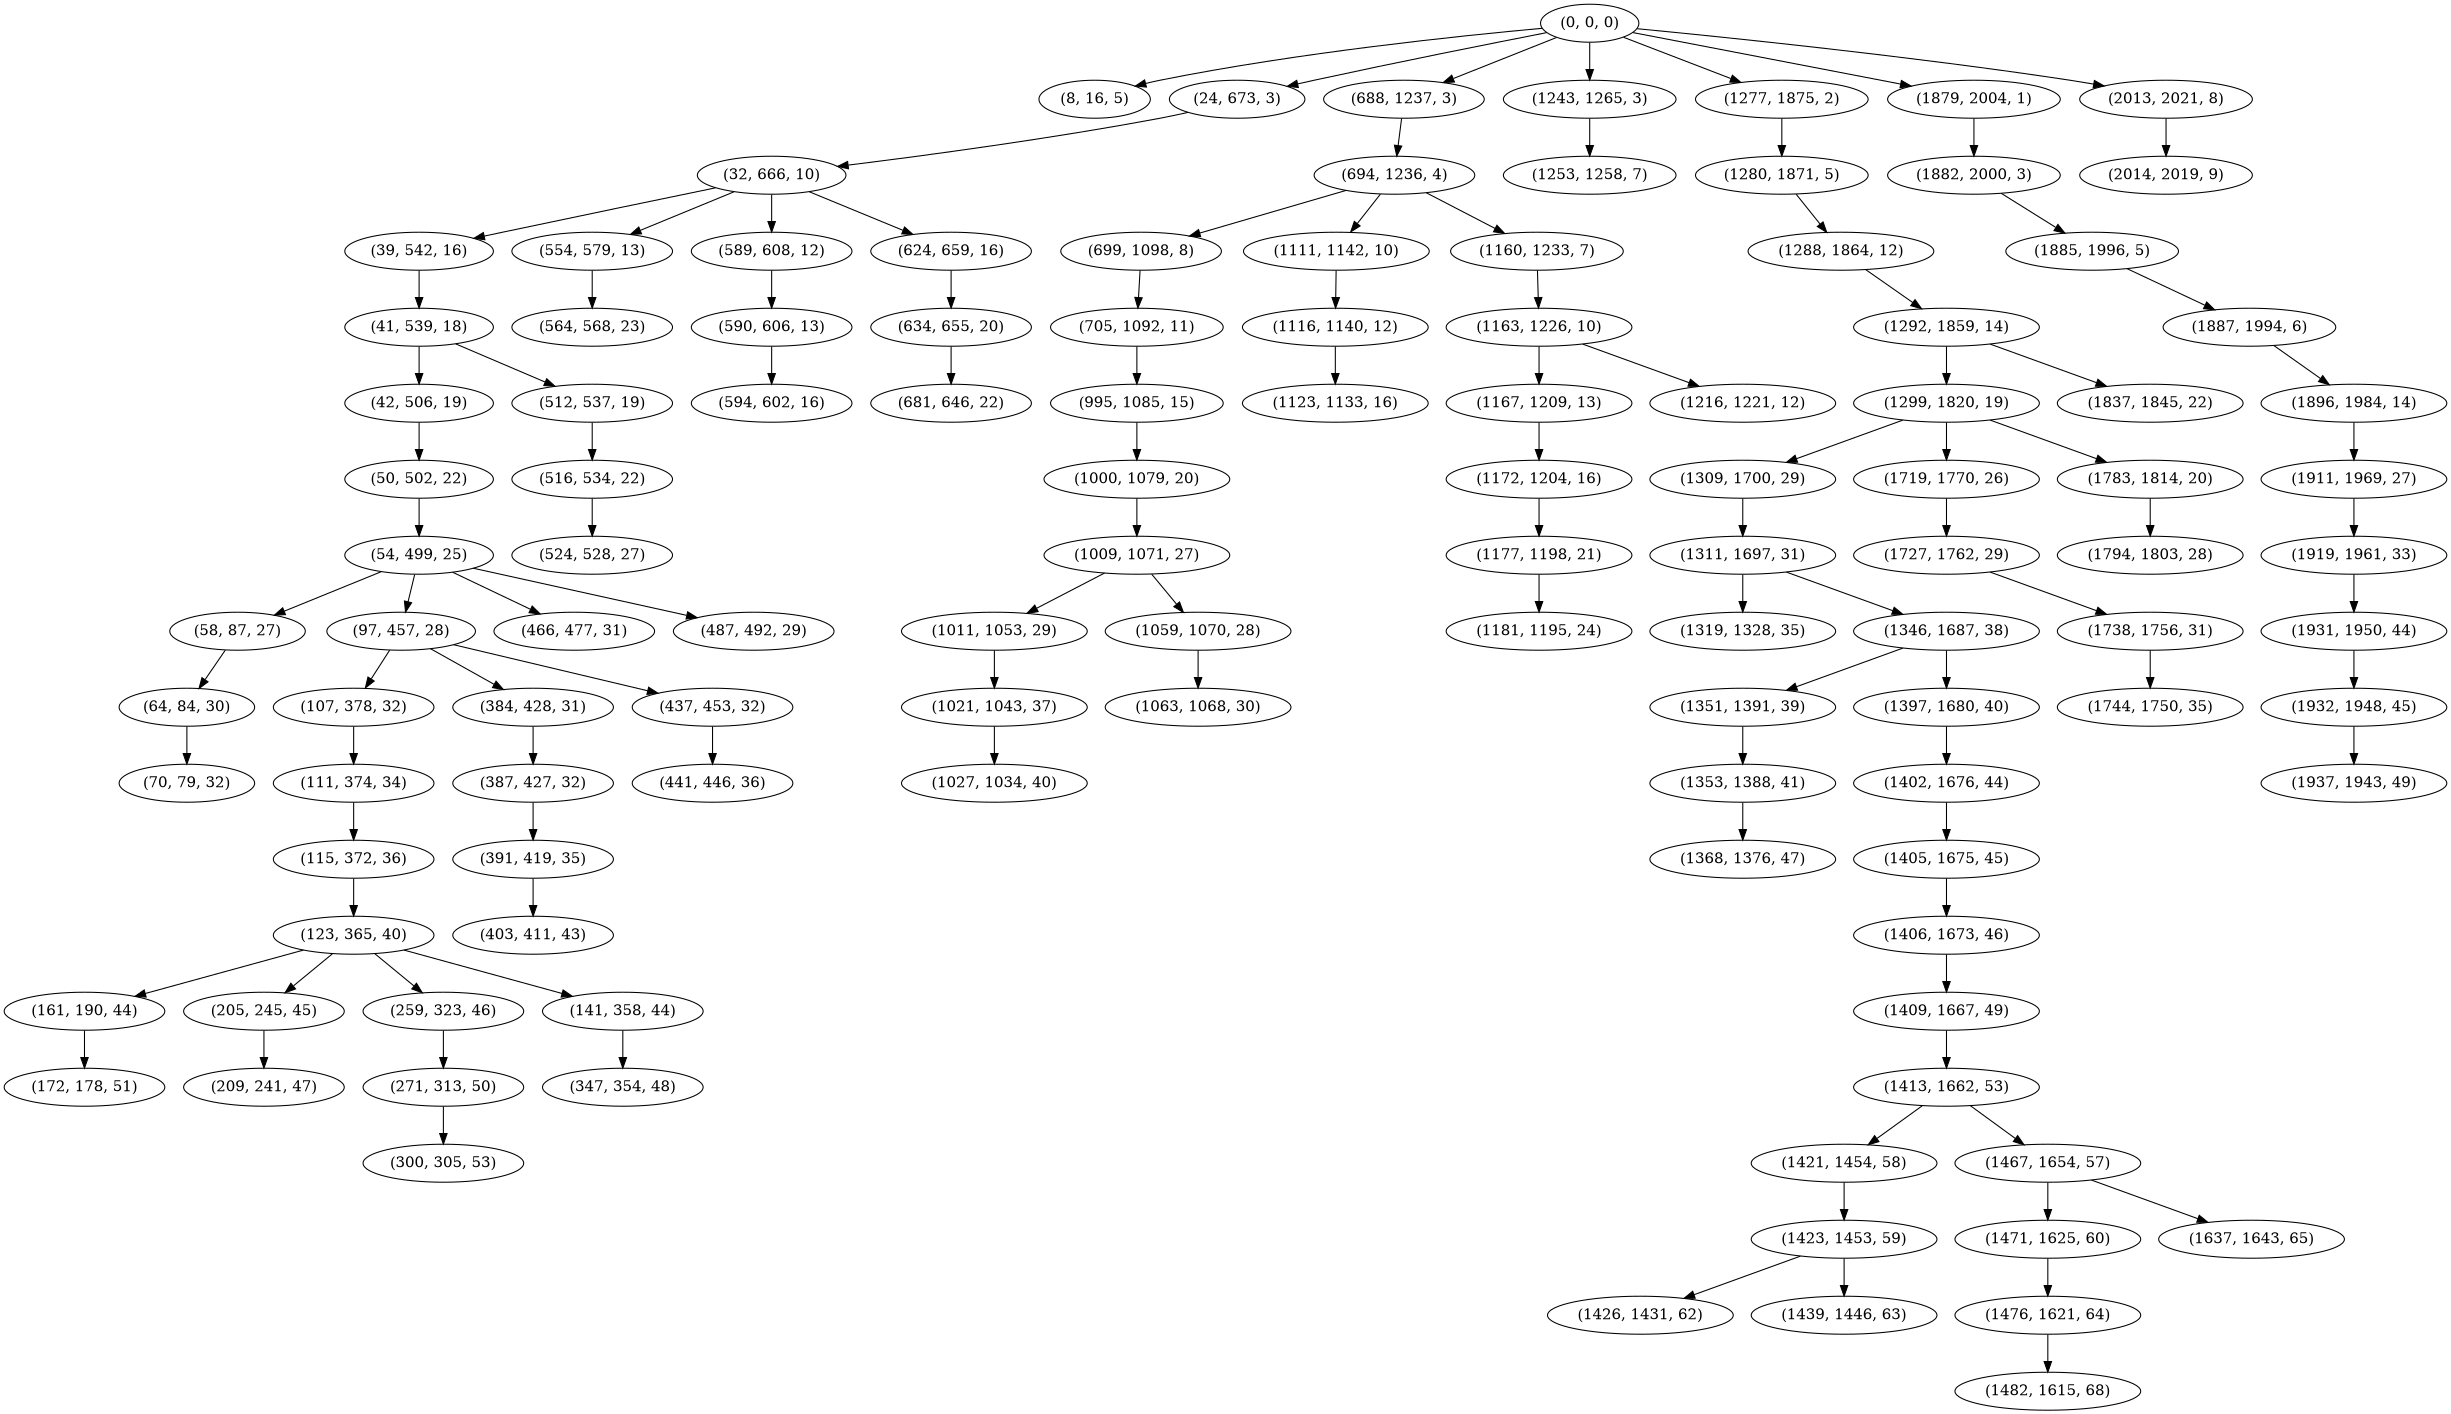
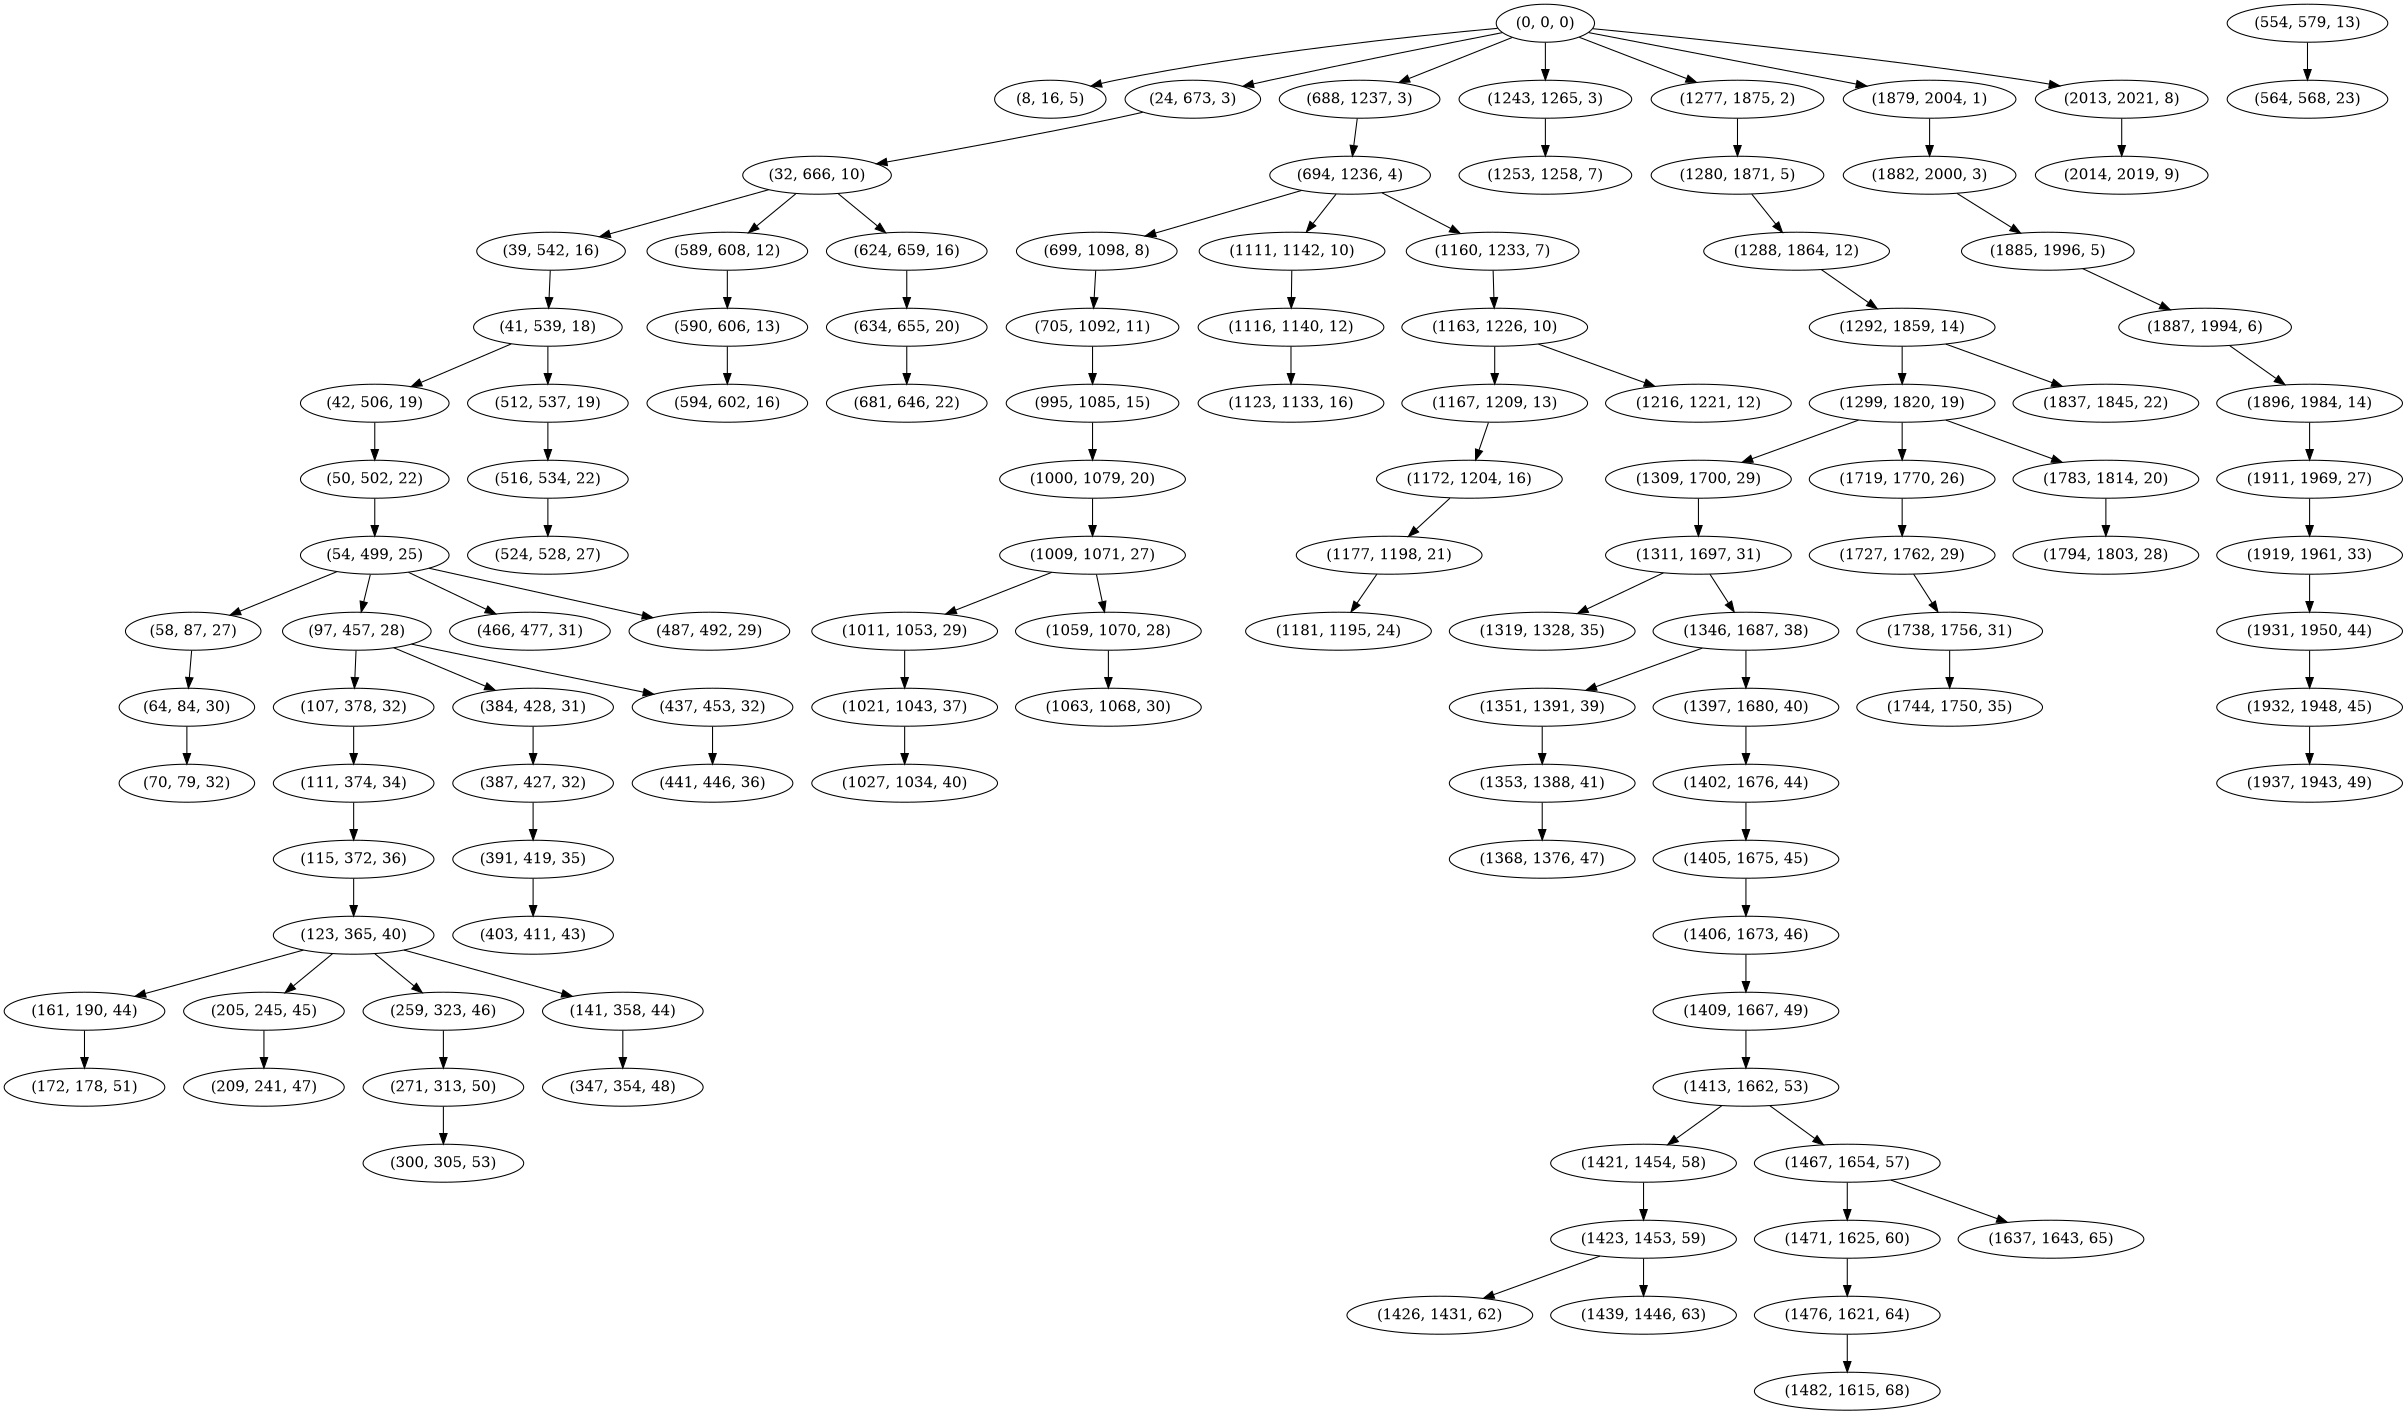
edge "(32, 666, 10)" -> "(554, 579, 13)": removed
